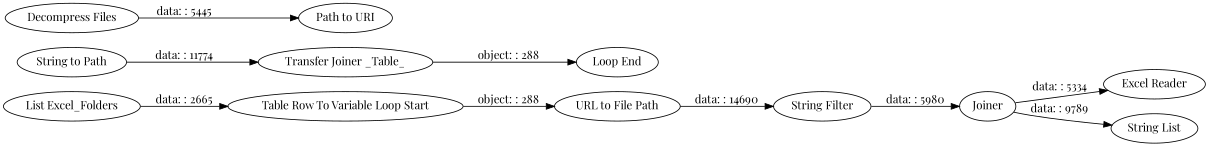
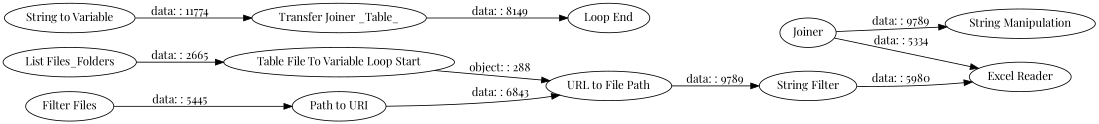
node "Decompress Files": label "Decompress Files" -> "Filter Files"
edge "Transfer Joiner _Table_" -> "Loop End": label "object: : 288" -> "data: : 8149"
node "String to Path": label "String to Path" -> "String to Variable"
edge "URL to File Path" -> "String Filter": label "data: : 14690" -> "data: : 9789"
edge "Path to URI" -> "URL to File Path": added, label "data: : 6843"
node "List Excel_Folders": label "List Excel_Folders" -> "List Files_Folders"
node "Table Row To Variable Loop Start": label "Table Row To Variable Loop Start" -> "Table File To Variable Loop Start"
edge "String Filter" -> "Joiner": now "String Filter" -> "Excel Reader"
node "String List": label "String List" -> "String Manipulation"
